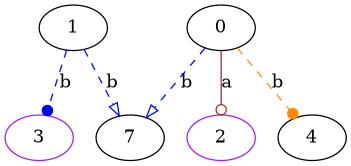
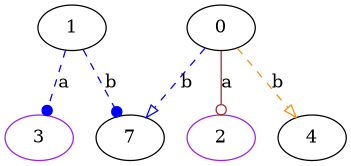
edge "1" -> "7": arrowhead onormal -> dot
edge "0" -> "4": arrowhead dot -> onormal
edge "1" -> "3": label "b" -> "a"
